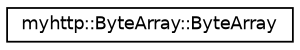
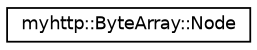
node "myhttp::ByteArray::ByteArray": label "myhttp::ByteArray::ByteArray" -> "myhttp::ByteArray::Node"
